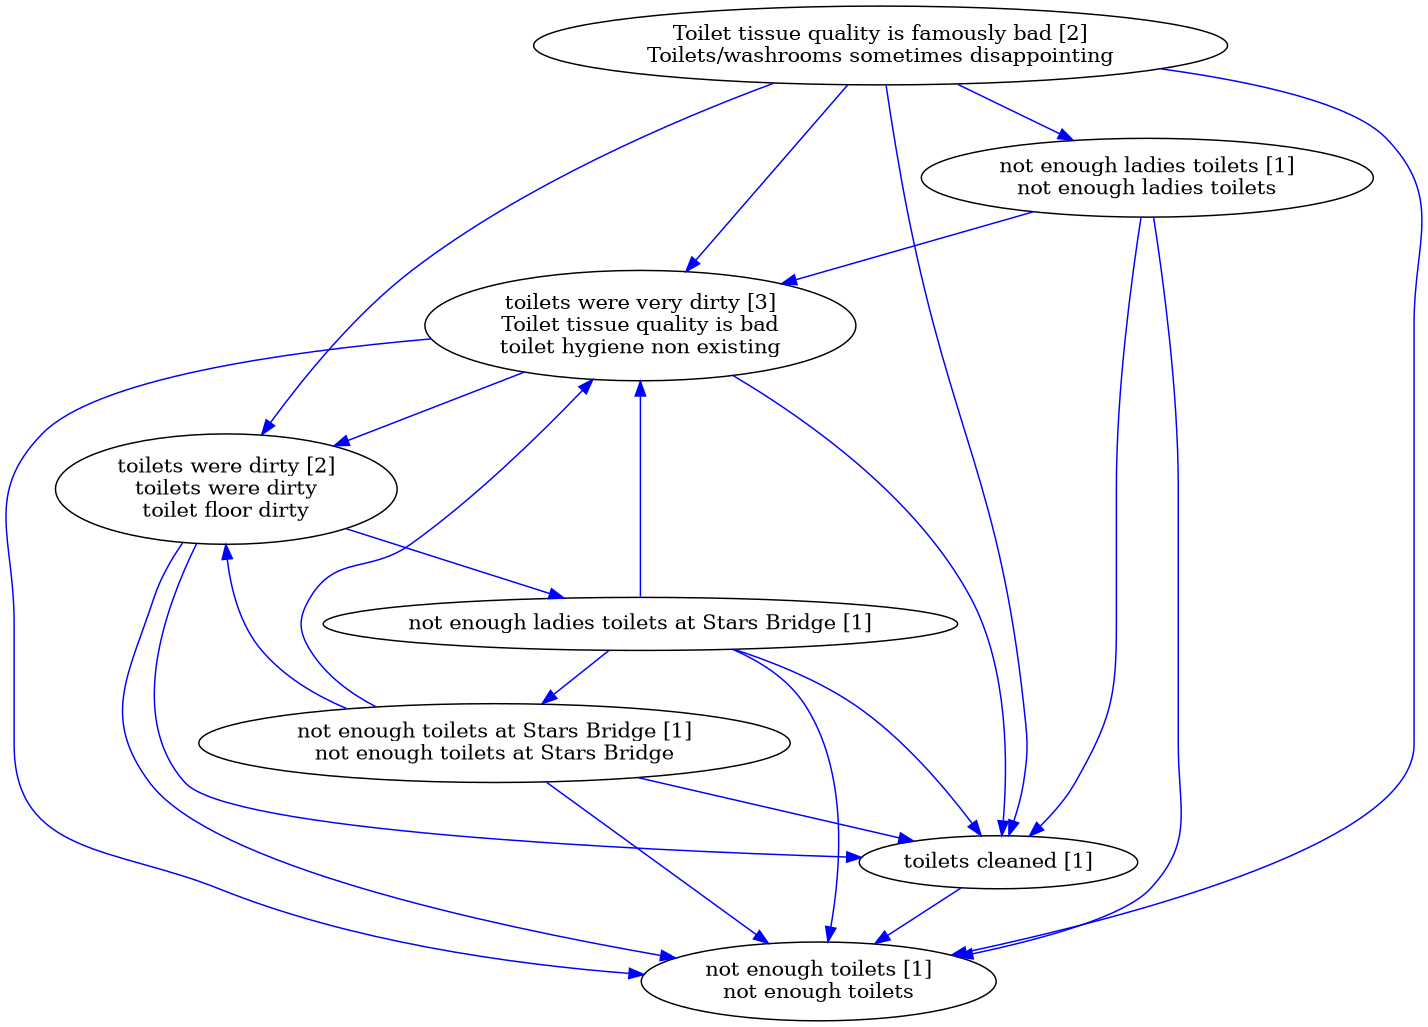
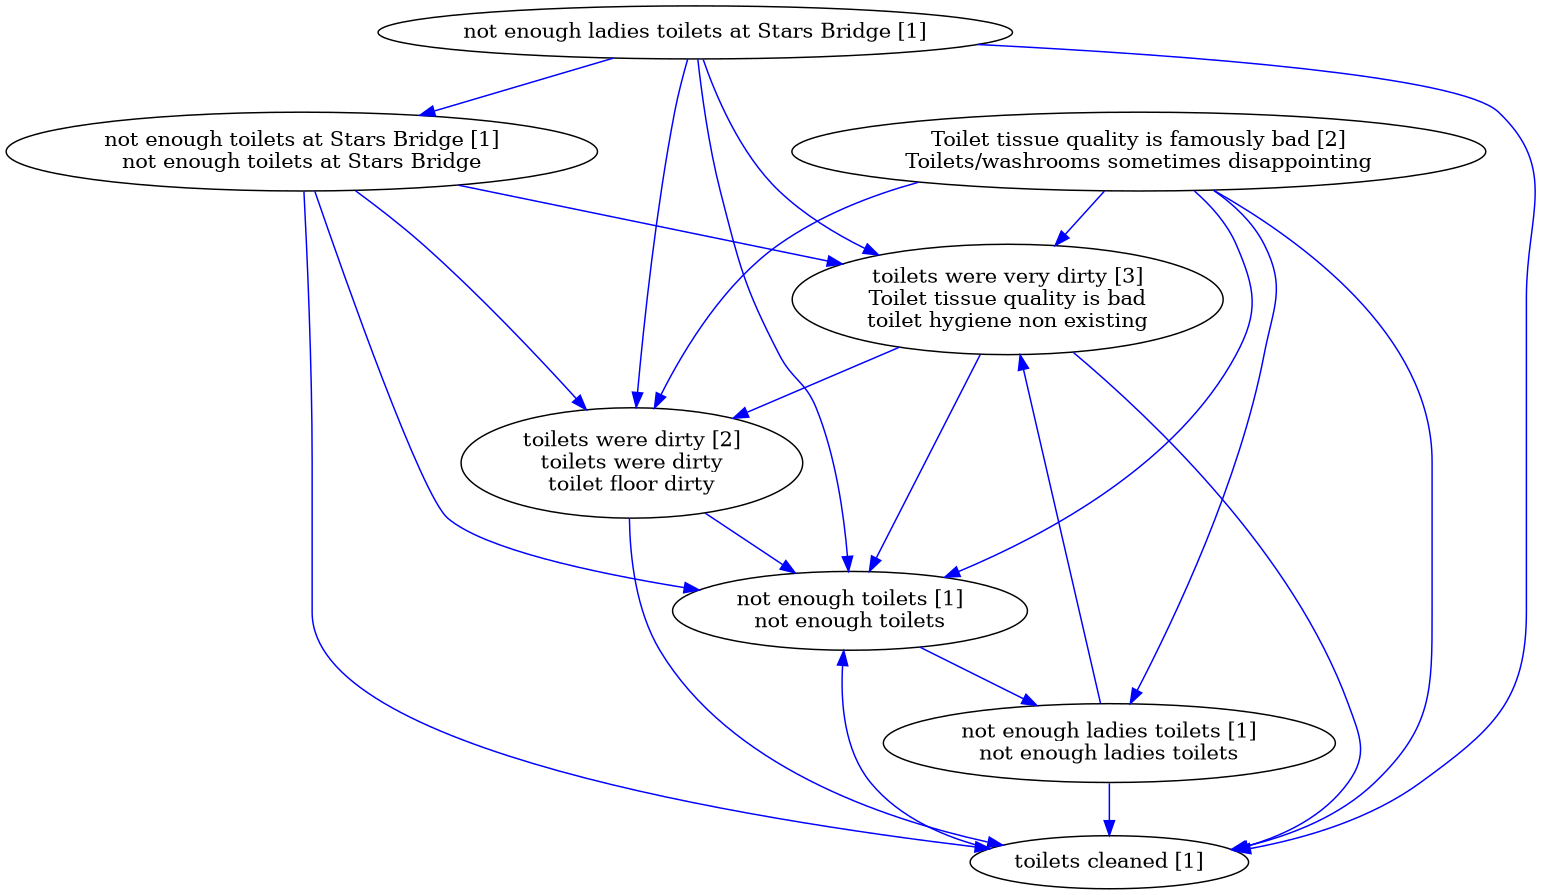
edge "toilets were dirty [2] toilets were dirty toilet floor dirty" -> "not enough ladies toilets at Stars Bridge [1]": reversed
edge "not enough ladies toilets [1] not enough ladies toilets" -> "not enough toilets [1] not enough toilets": reversed
